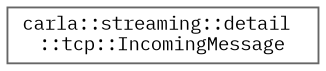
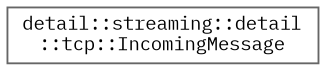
node "carla::streaming::detail ::tcp::IncomingMessage": label "carla::streaming::detail ::tcp::IncomingMessage" -> "detail::streaming::detail ::tcp::IncomingMessage"
